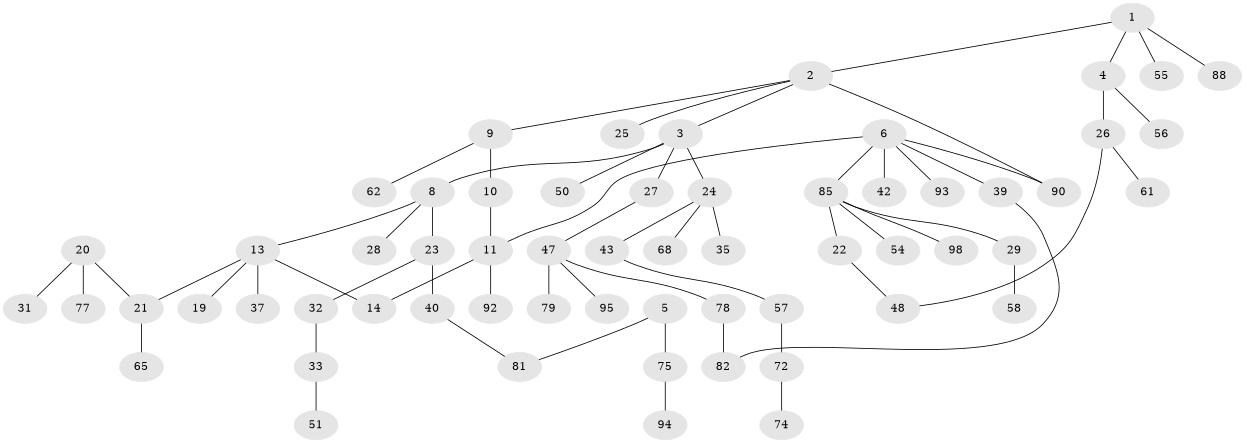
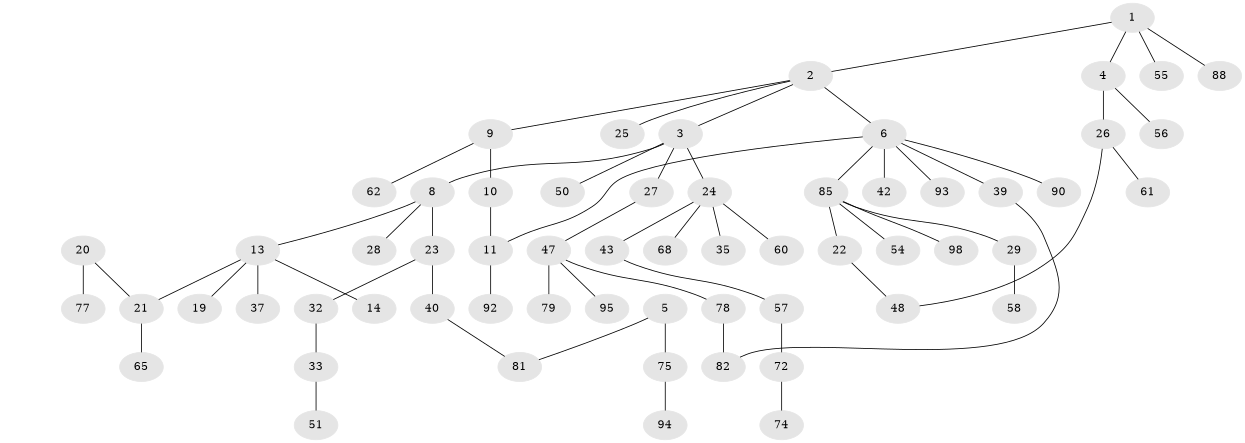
edge "2" -- "90": now "2" -- "6"
node "60": added
edge "11" -- "14": removed
node "31": removed
